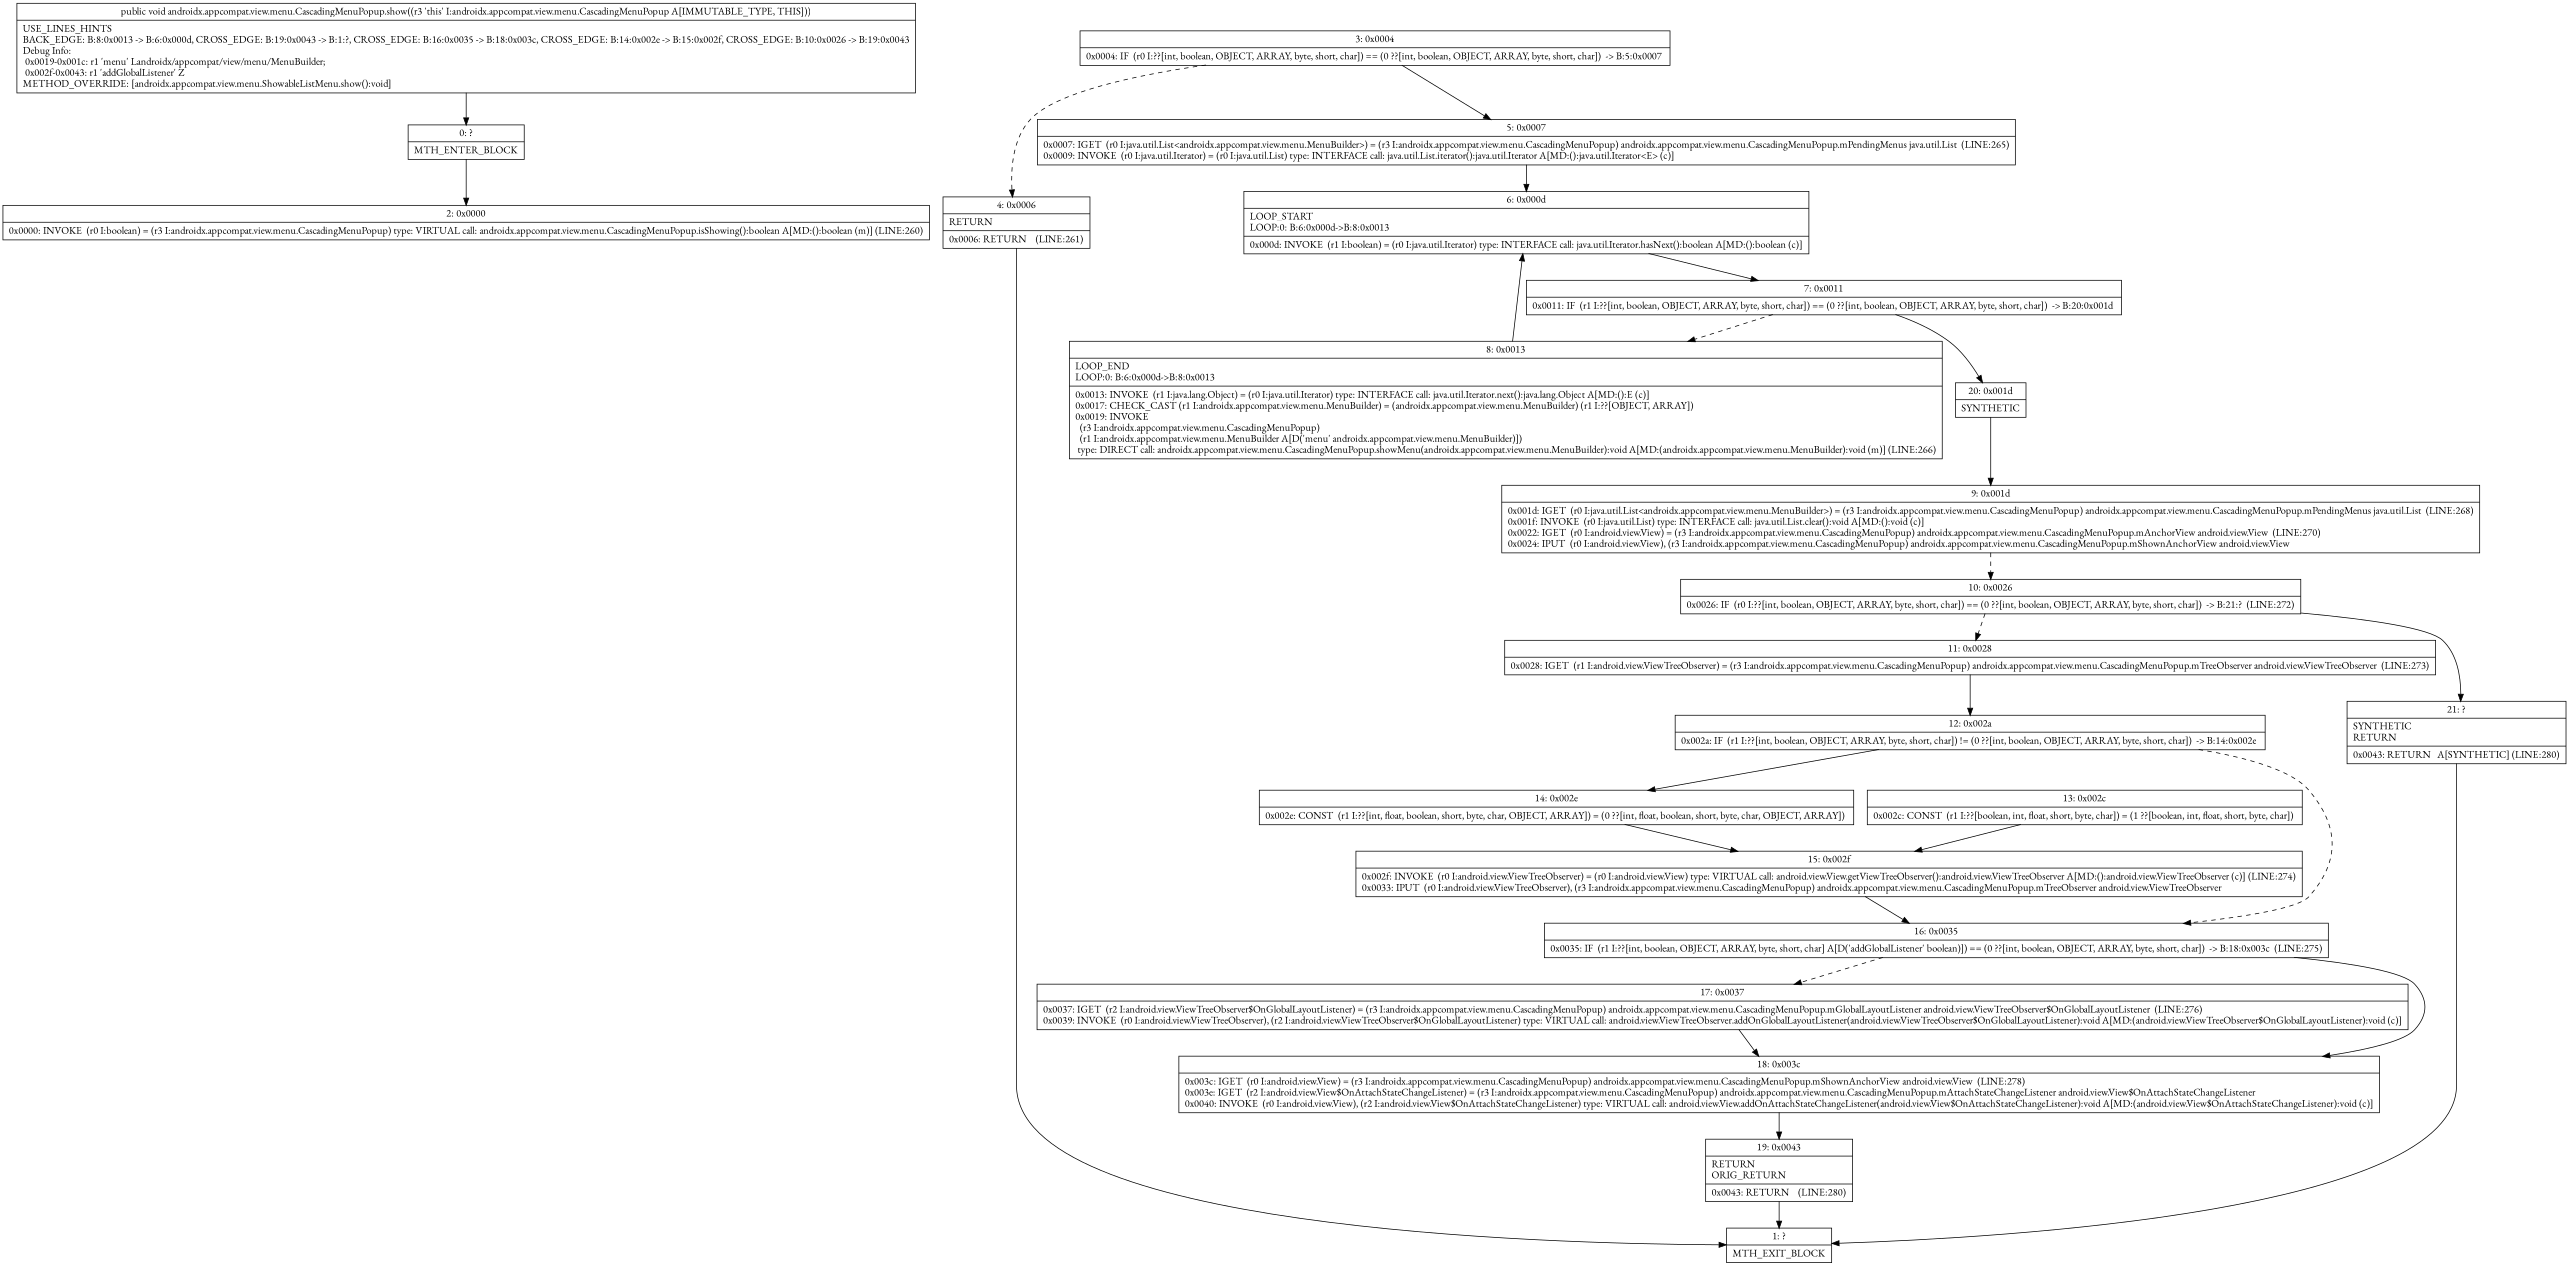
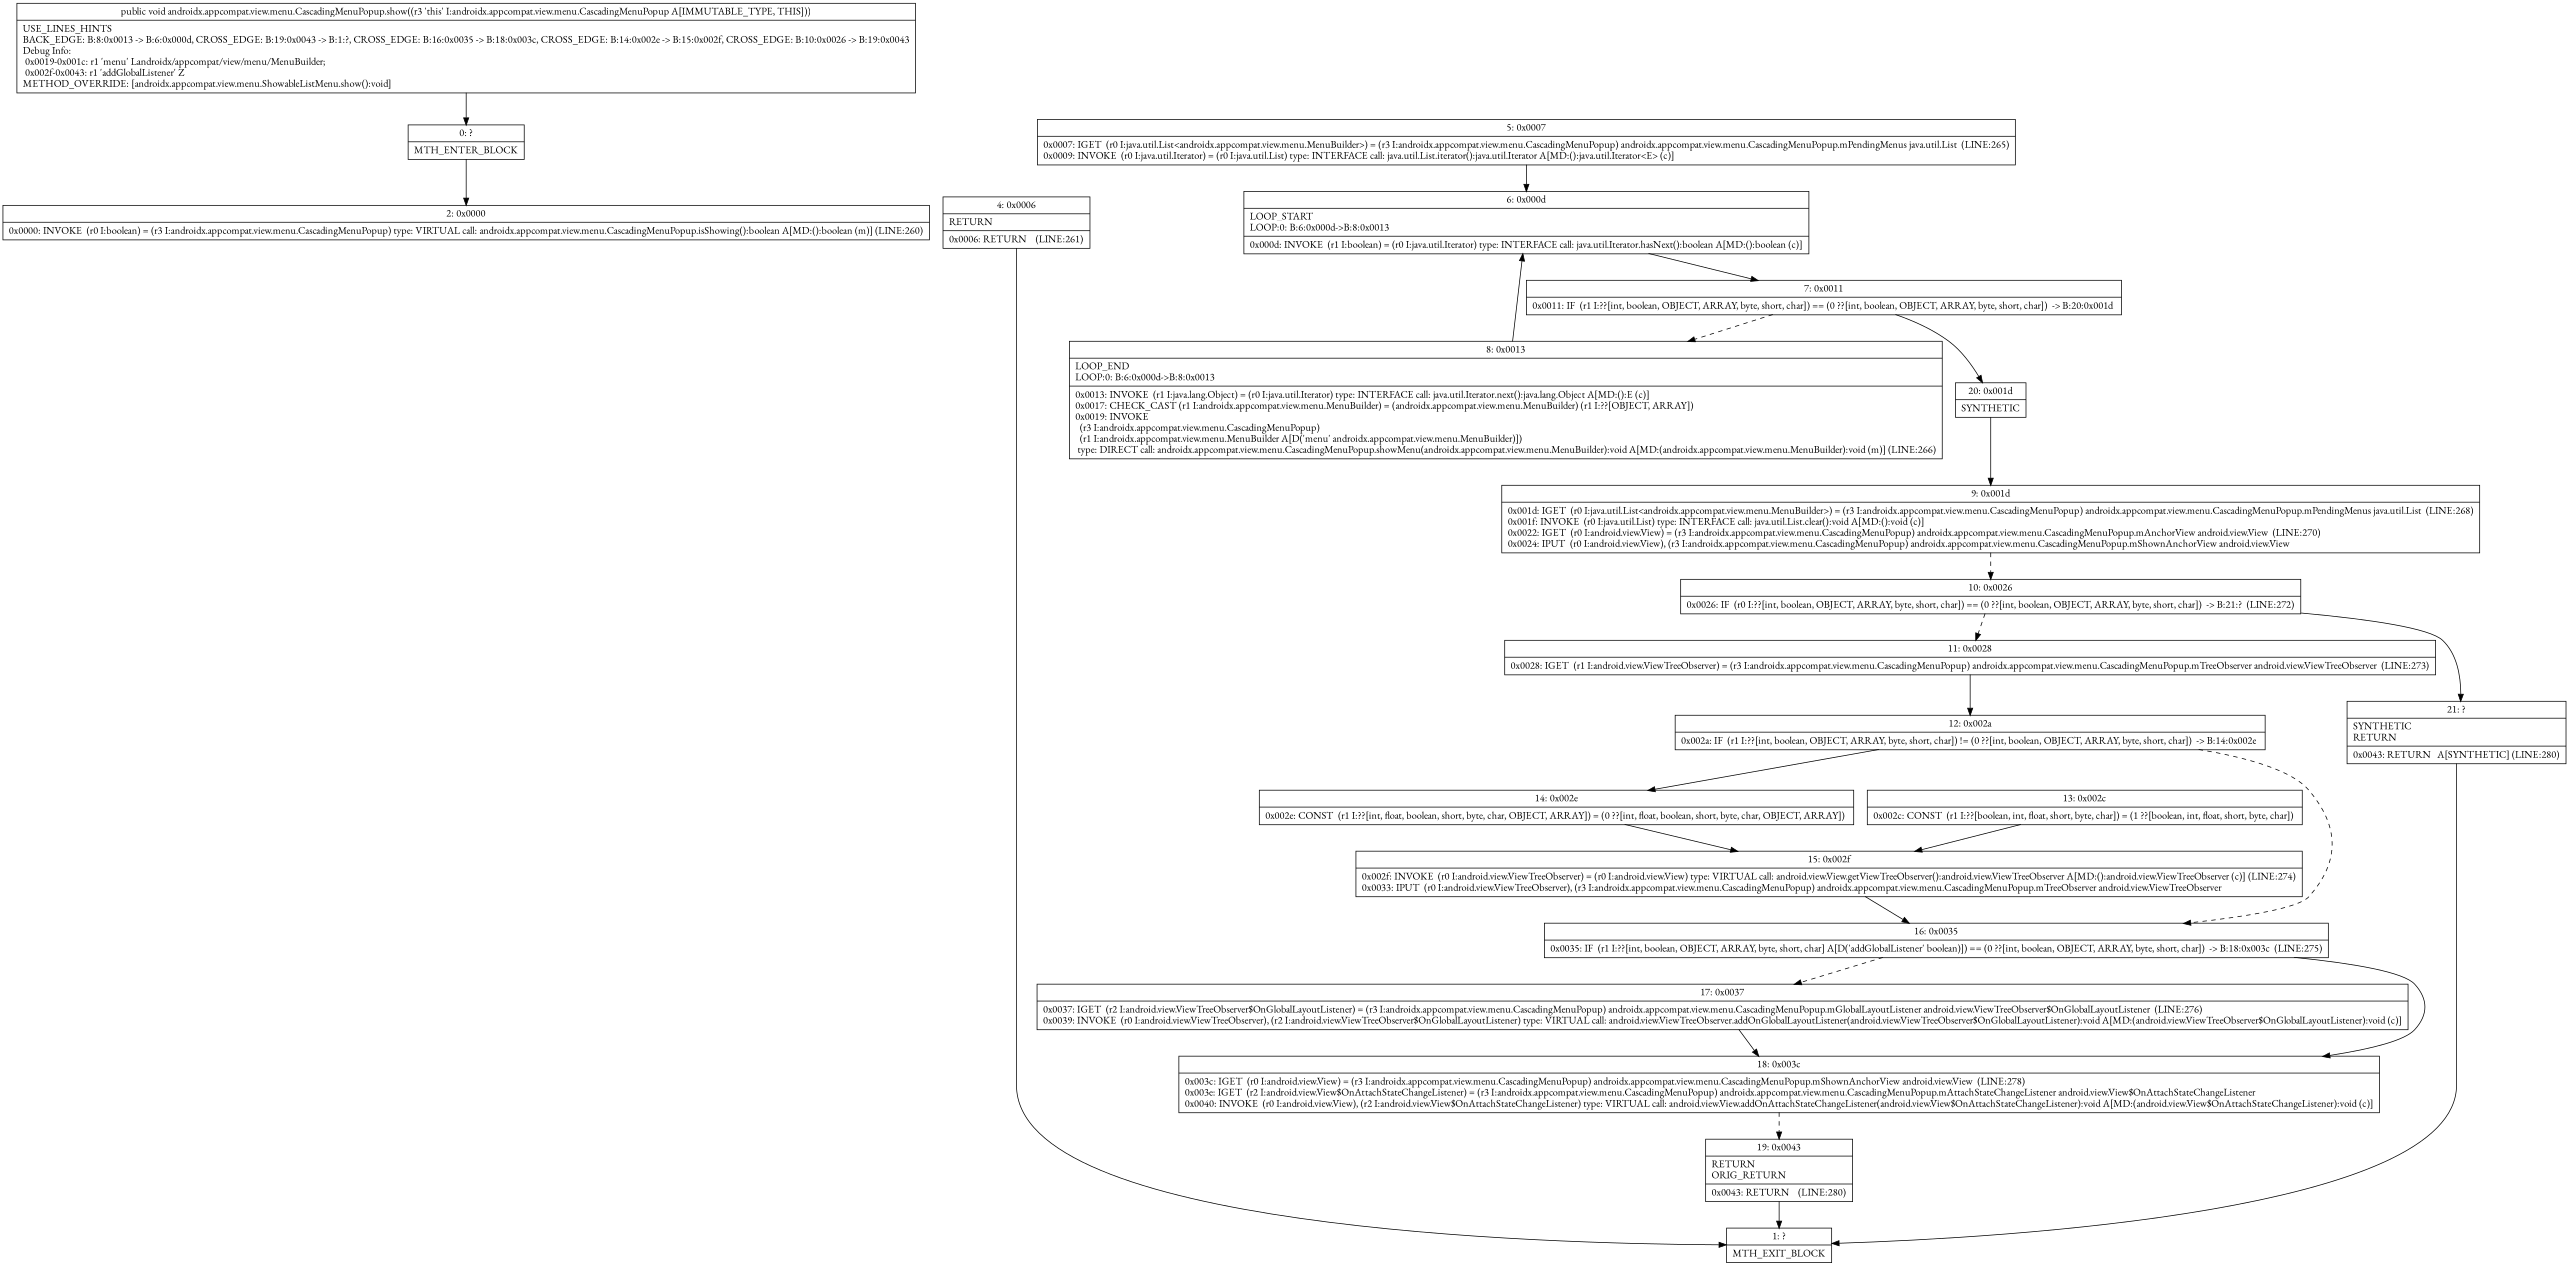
node "3: 0x0004": removed
edge "18: 0x003c" -> "19: 0x0043": style solid -> dashed
